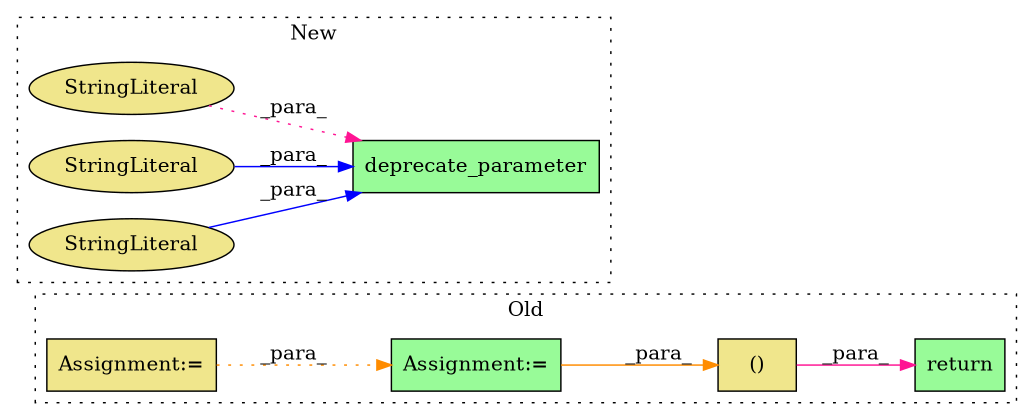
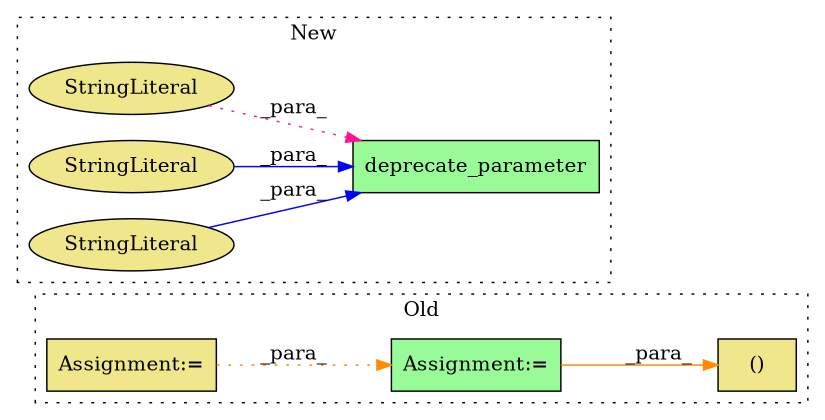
node "return": removed
